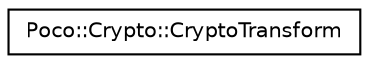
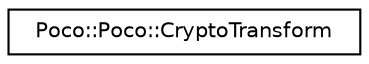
node "Poco::Crypto::CryptoTransform": label "Poco::Crypto::CryptoTransform" -> "Poco::Poco::CryptoTransform"
